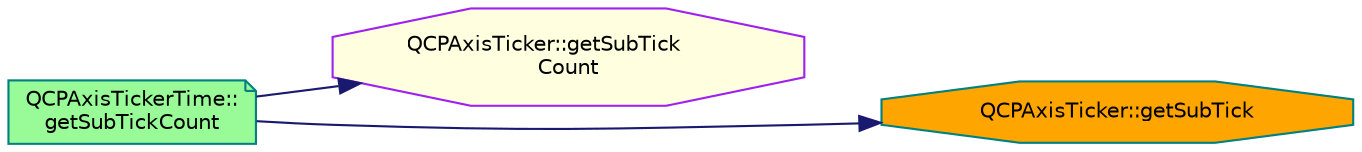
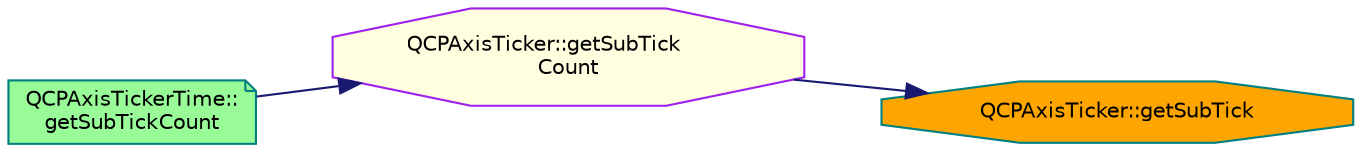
edge "QCPAxisTickerTime:: getSubTickCount" -> "QCPAxisTicker::getSubTick": now "QCPAxisTicker::getSubTick Count" -> "QCPAxisTicker::getSubTick"
